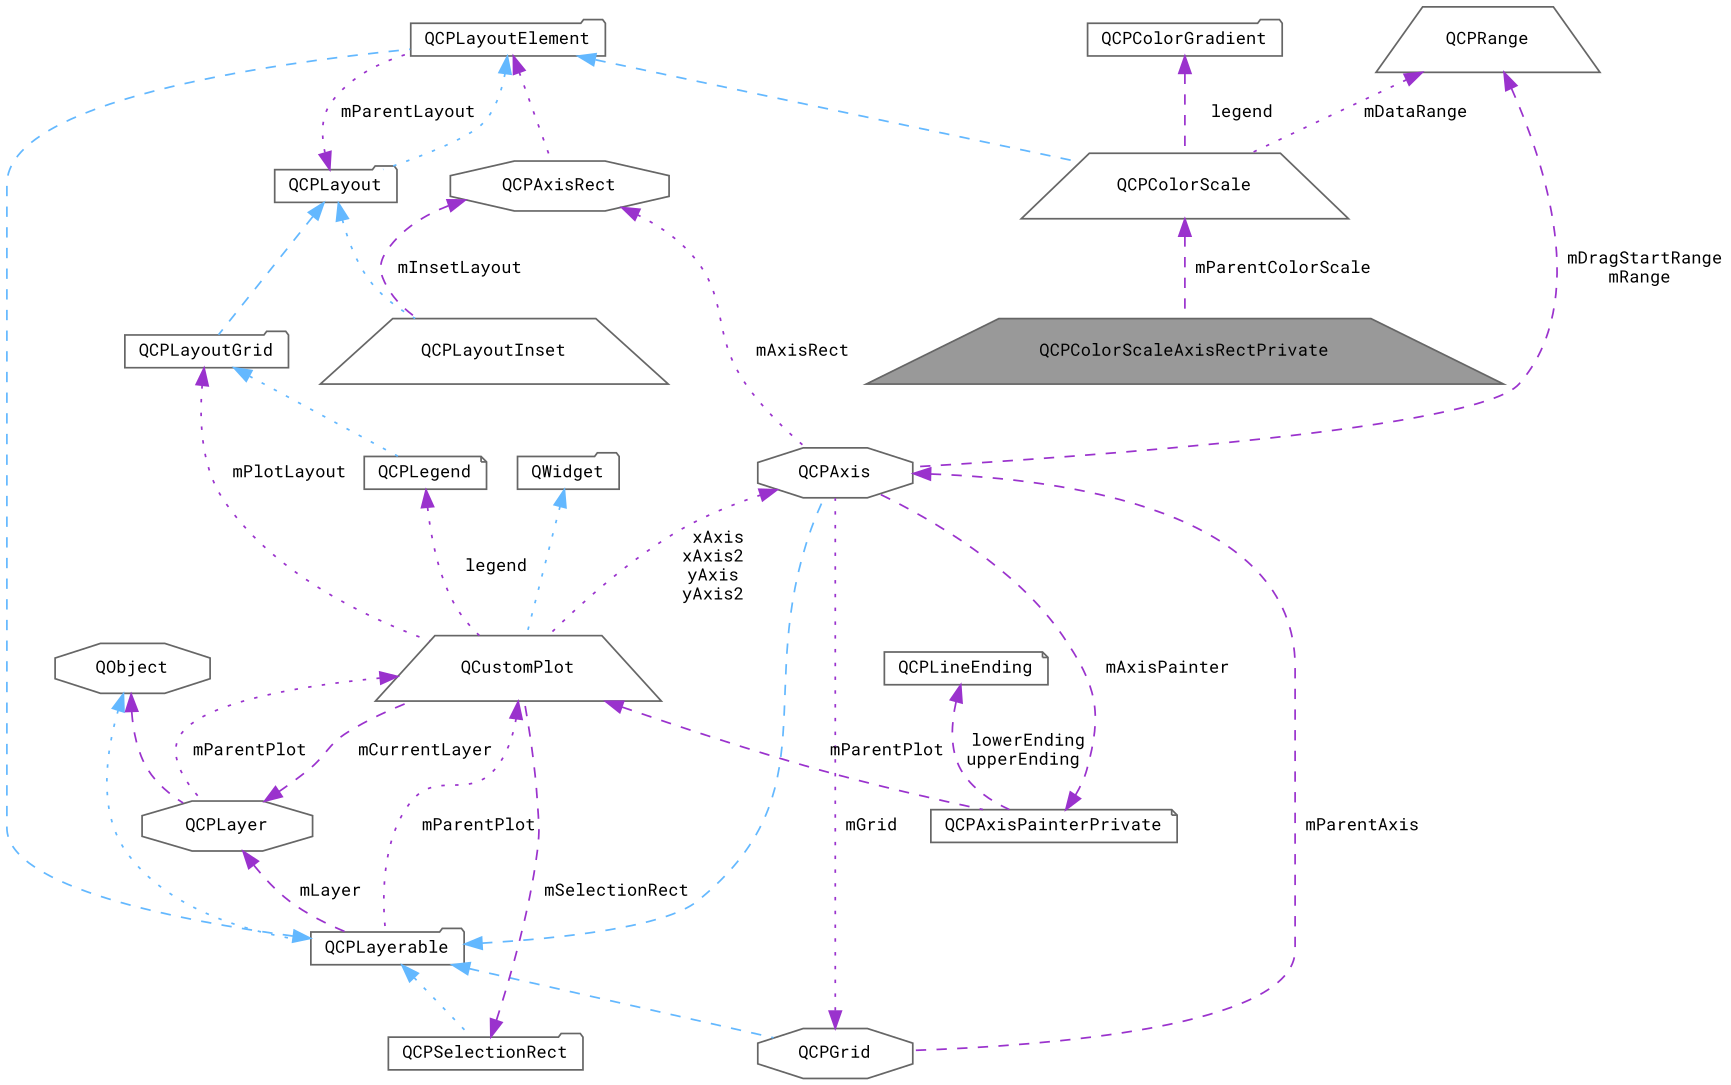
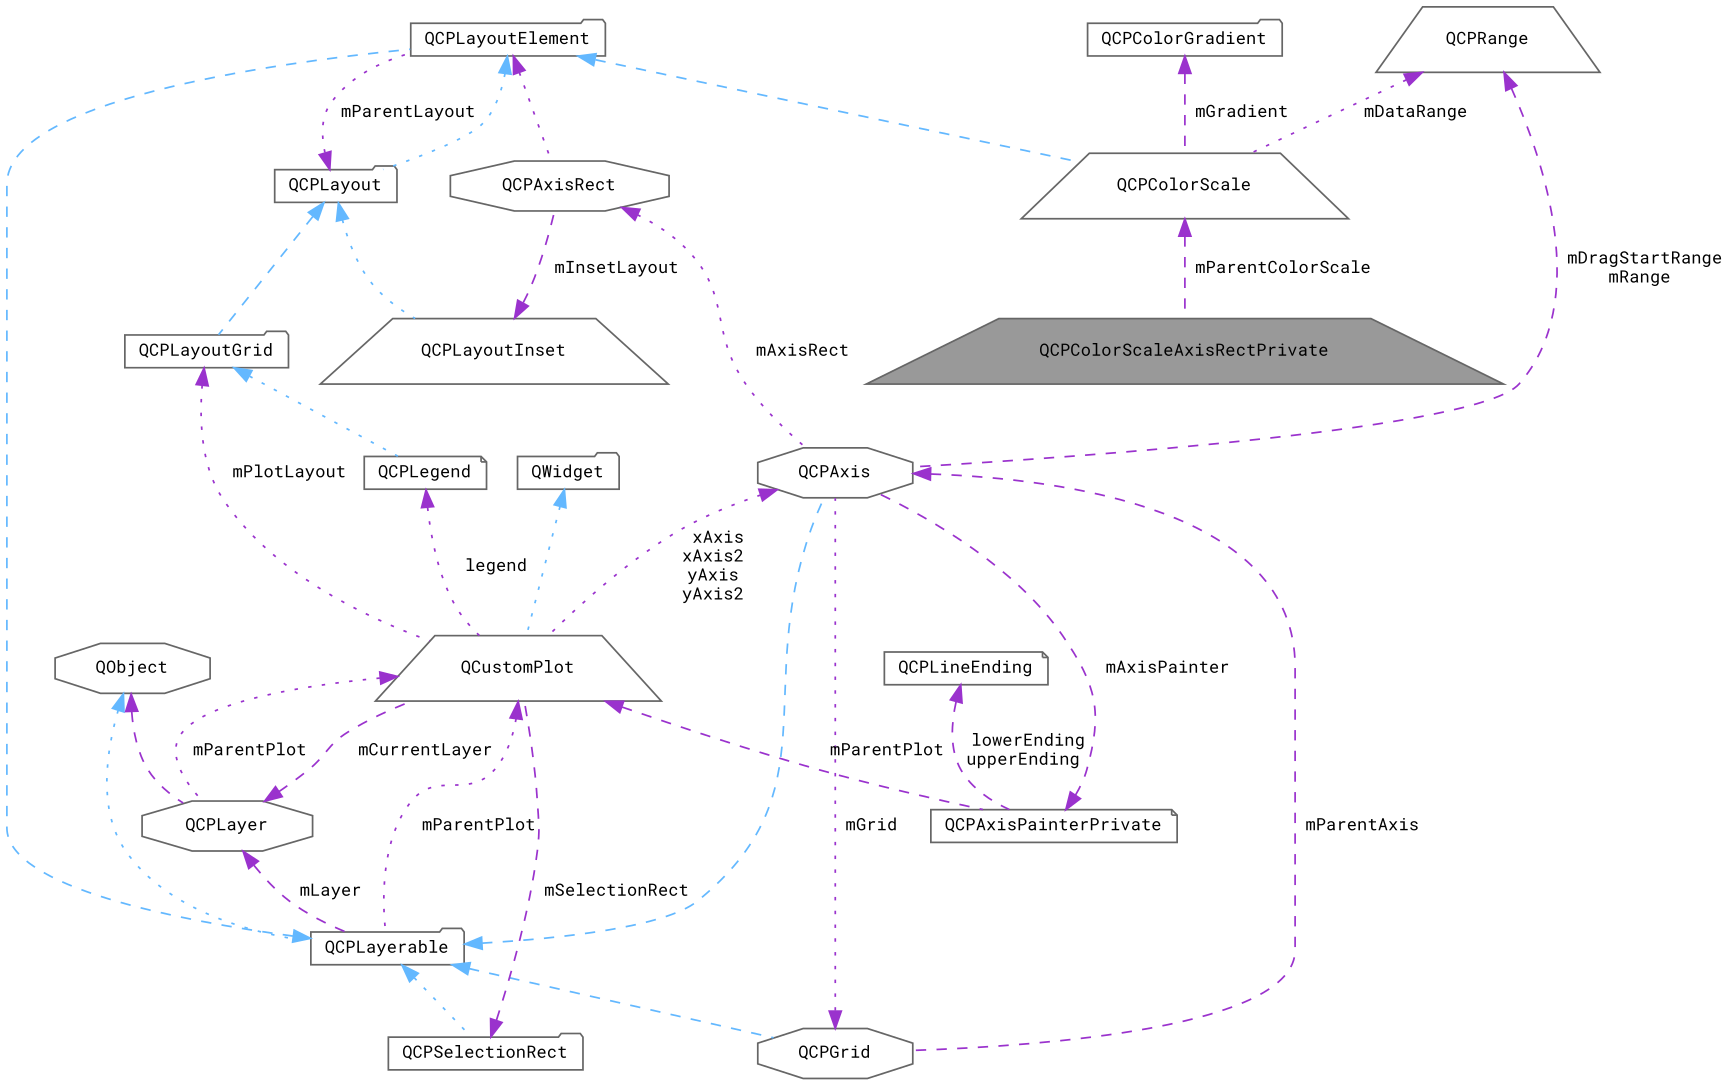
edge "QCPColorScale" -> "QCPColorGradient": label " legend" -> " mGradient"
edge "QCPLayoutInset" -> "QCPAxisRect": reversed
